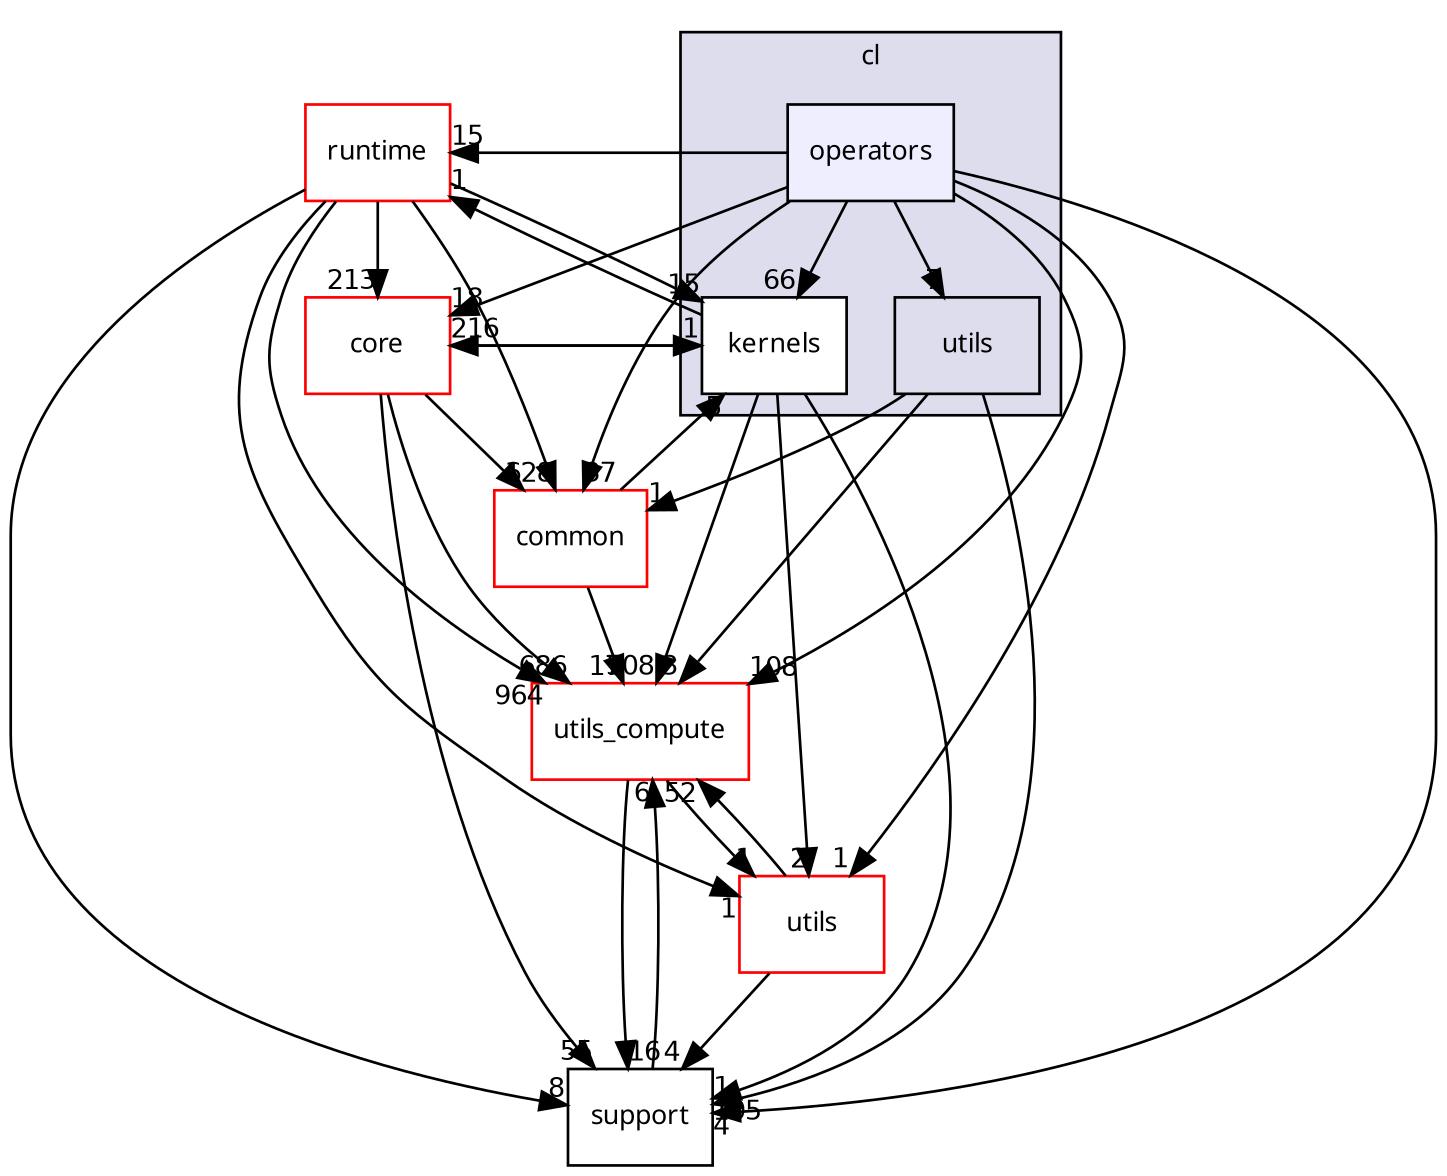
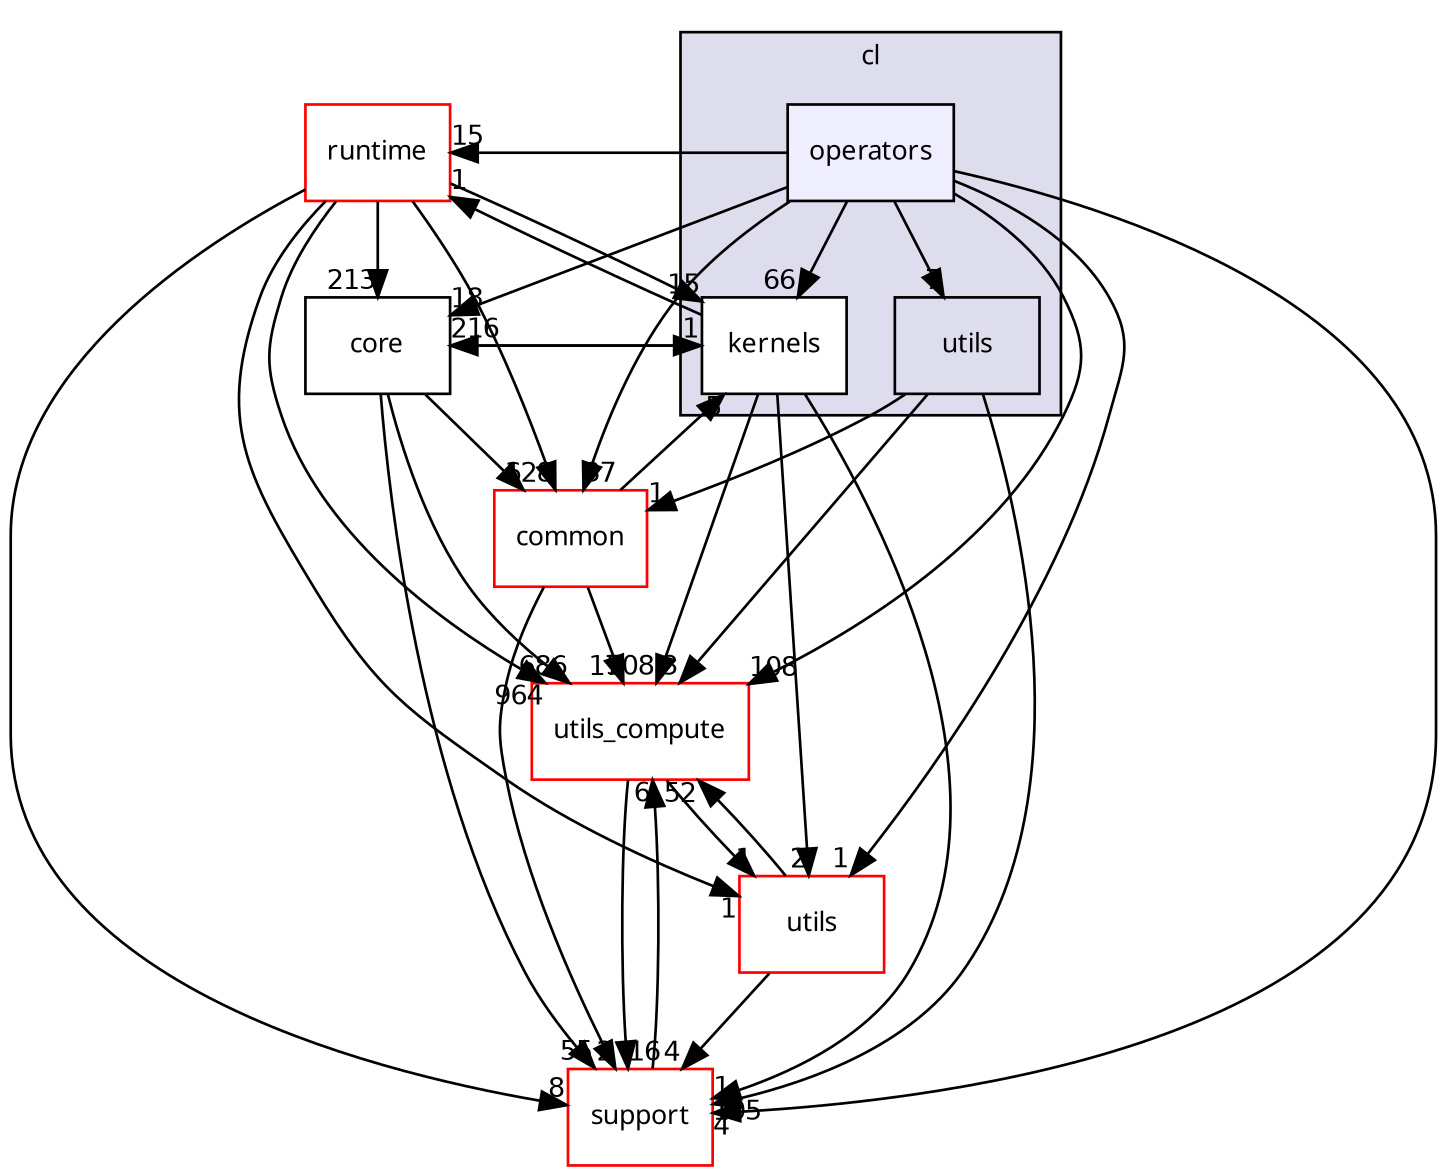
node "core": color red -> black
edge "common" -> "support": added
node "support": color black -> red
